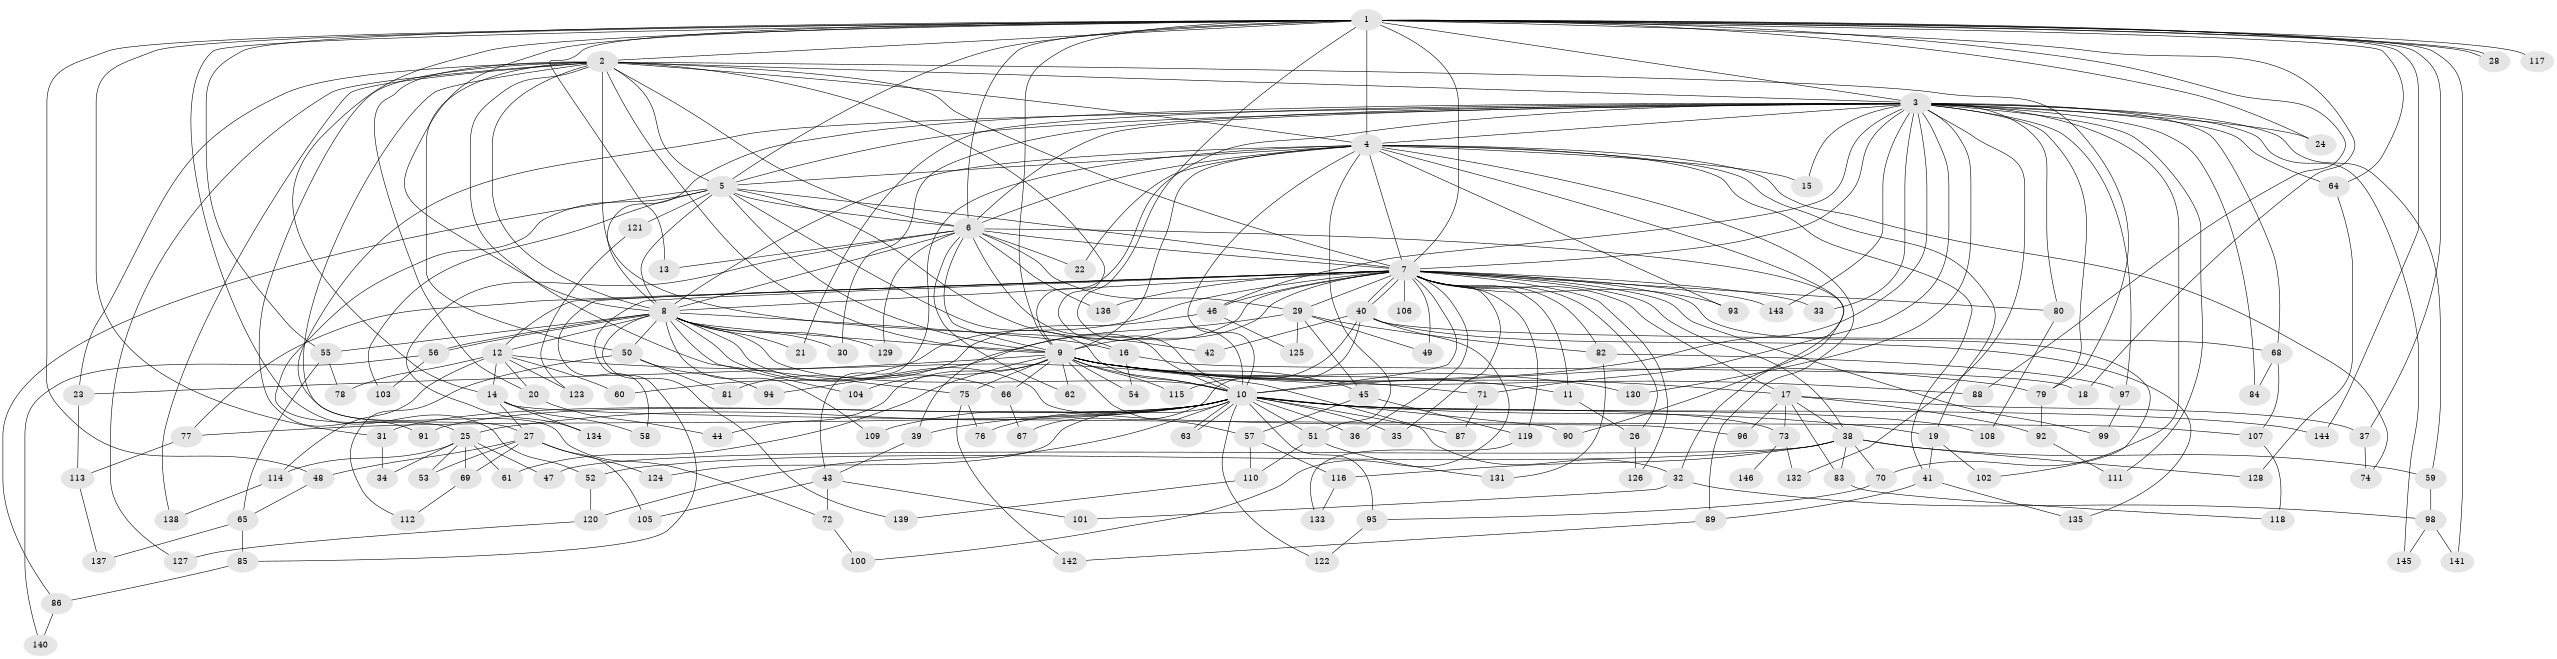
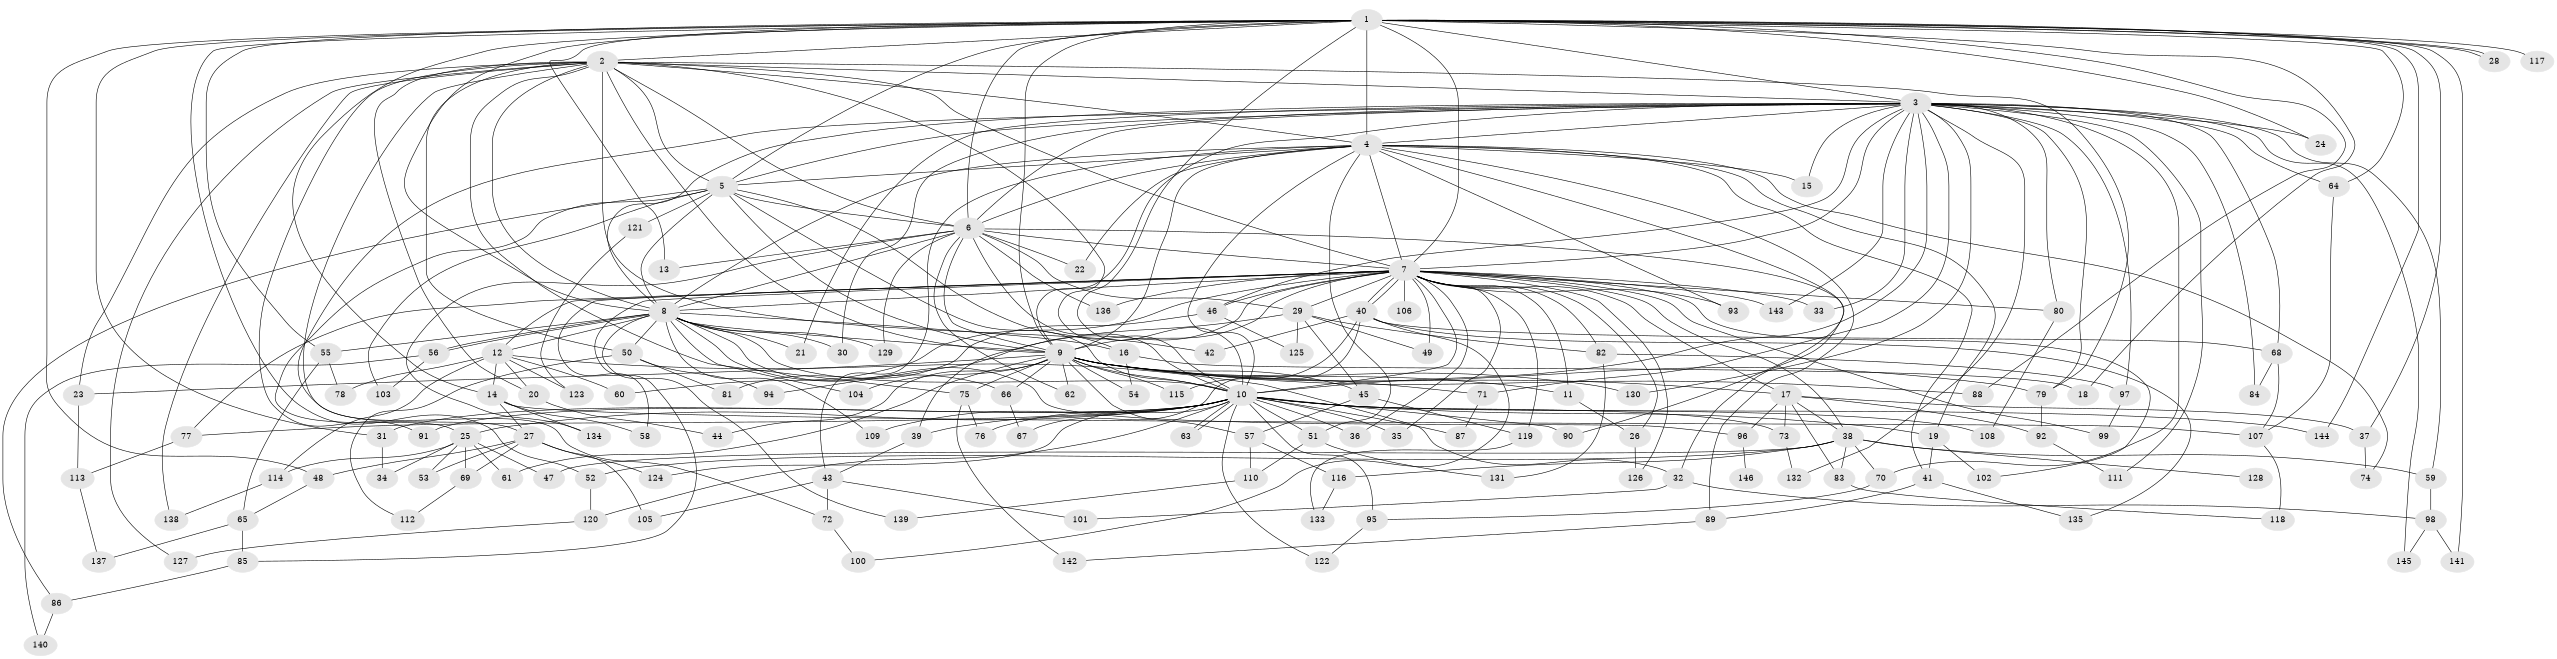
edge "5" -- "7": removed
edge "64" -- "128": now "64" -- "107"
edge "73" -- "146": now "96" -- "146"
